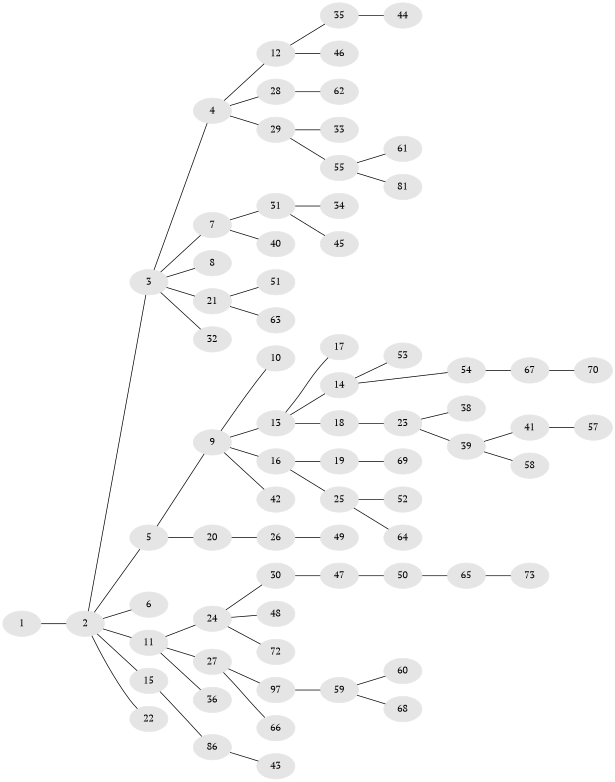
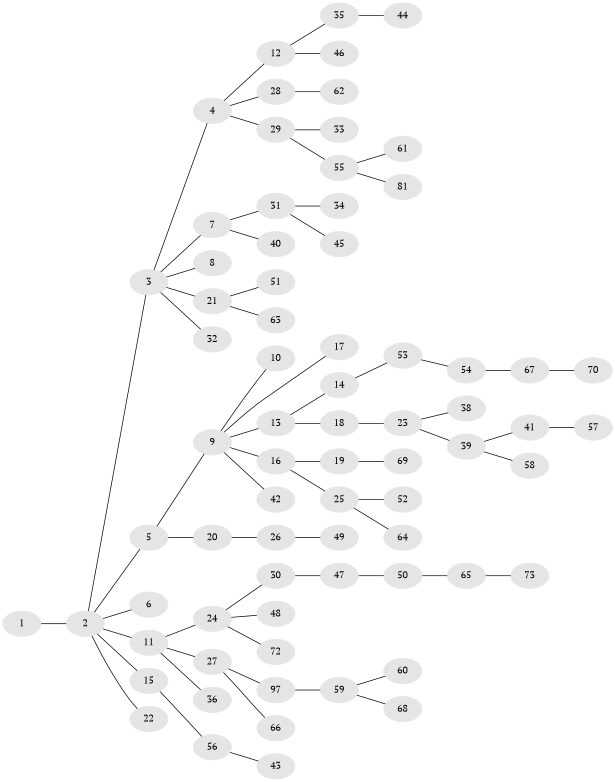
edge "54" -- "14": now "54" -- "53"
edge "17" -- "13": now "17" -- "9"
node "86": label "86" -> "56"
